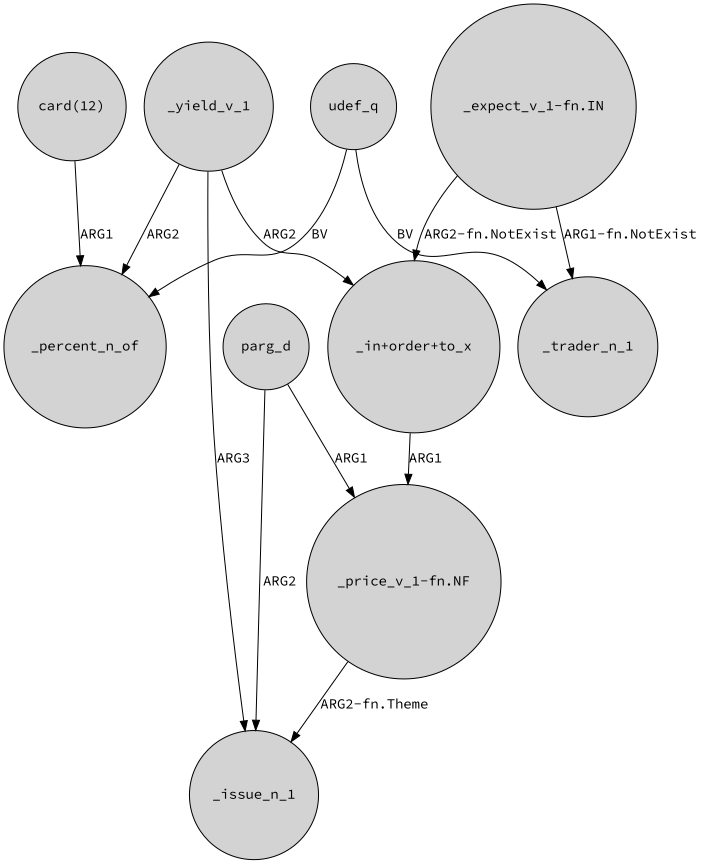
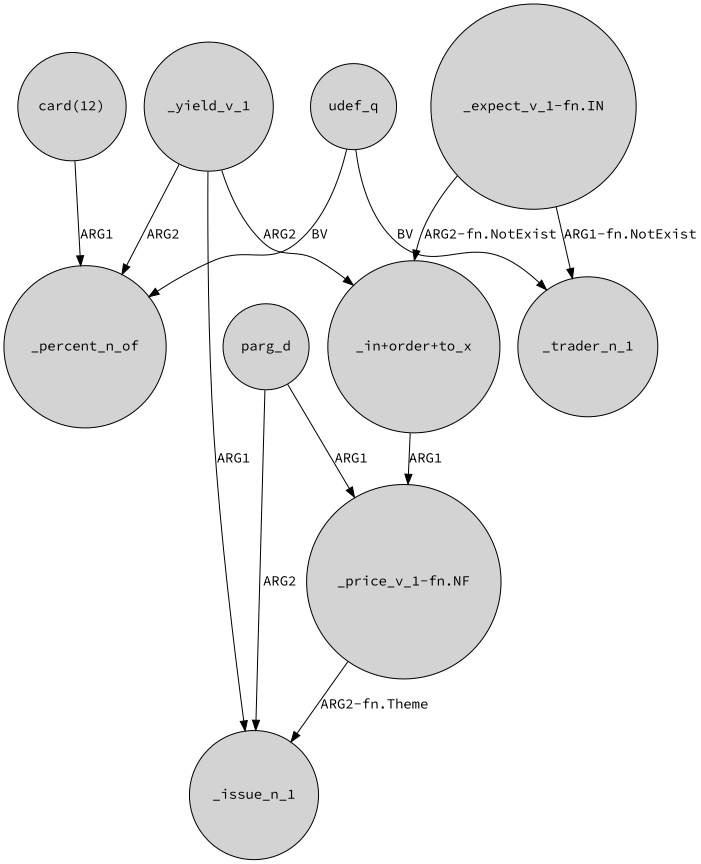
edge "_yield_v_1" -> "_issue_n_1": label "ARG3" -> "ARG1"
